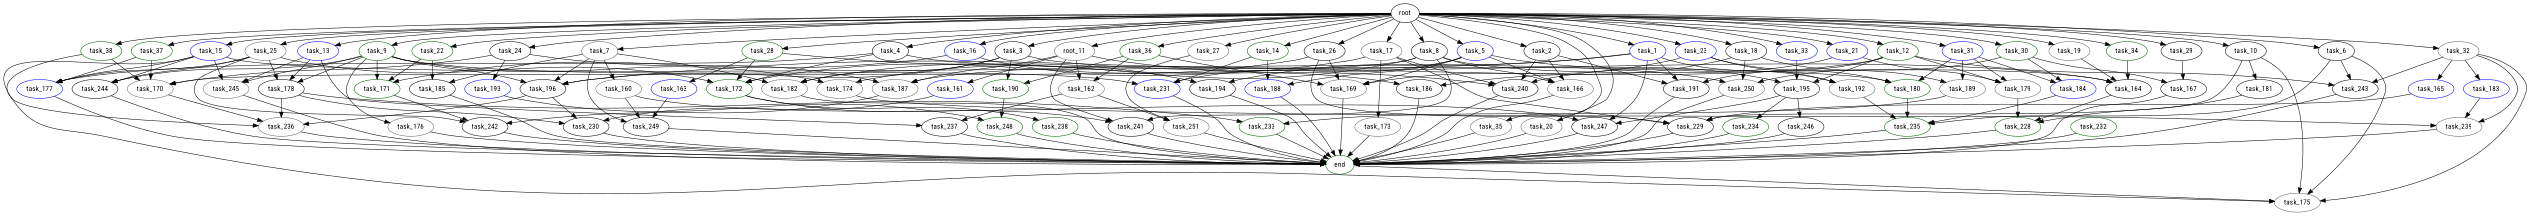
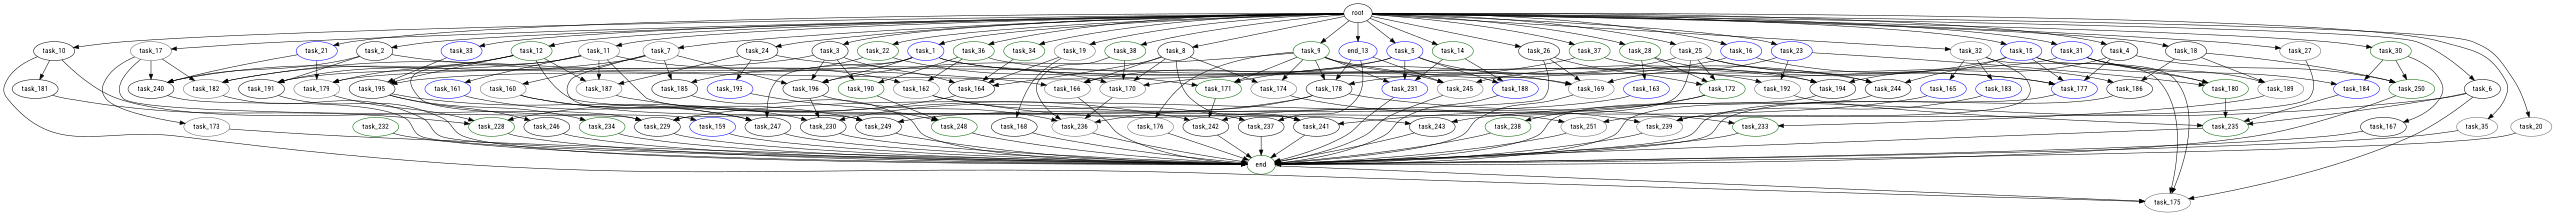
node "task_13": label "task_13" -> "end_13"
node "root_11": label "root_11" -> "task_11"
node "task_29": removed
edge "task_4" -> "task_172": now "task_4" -> "task_194"
edge "task_32" -> "task_243": removed
node "task_250": color gray40 -> darkgreen
node "task_159": added
node "task_168": added
